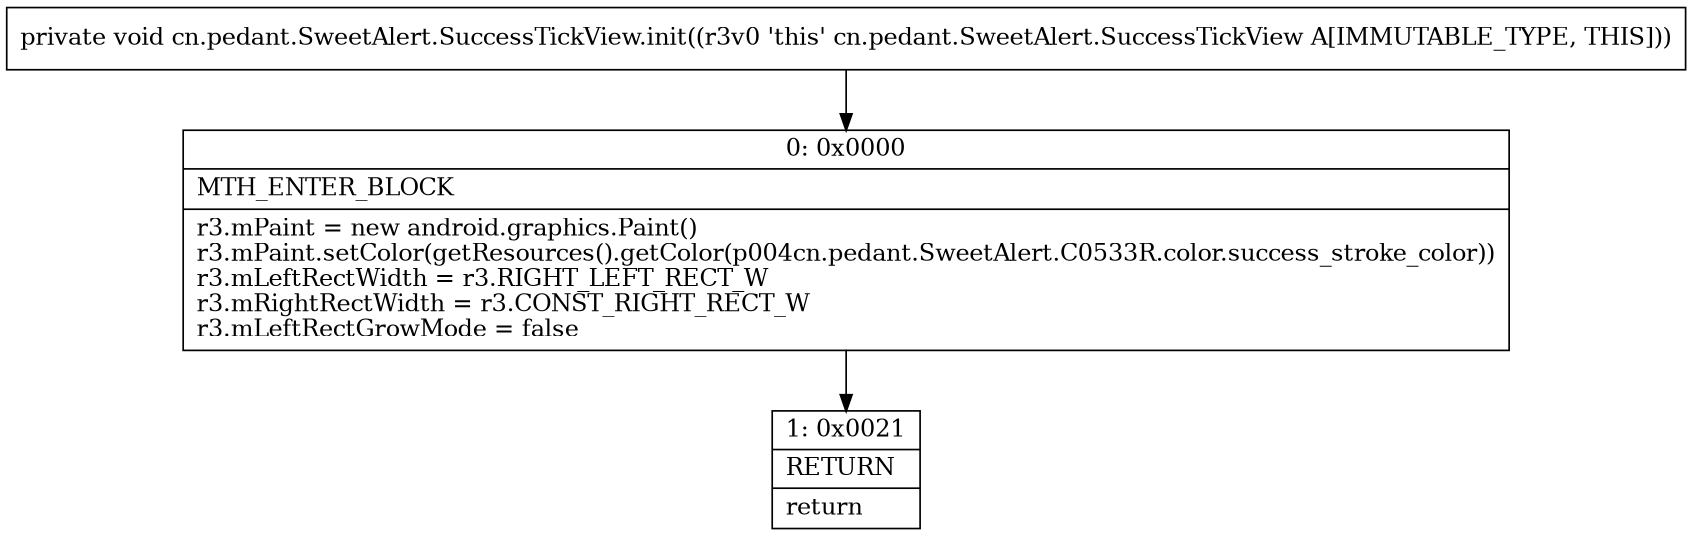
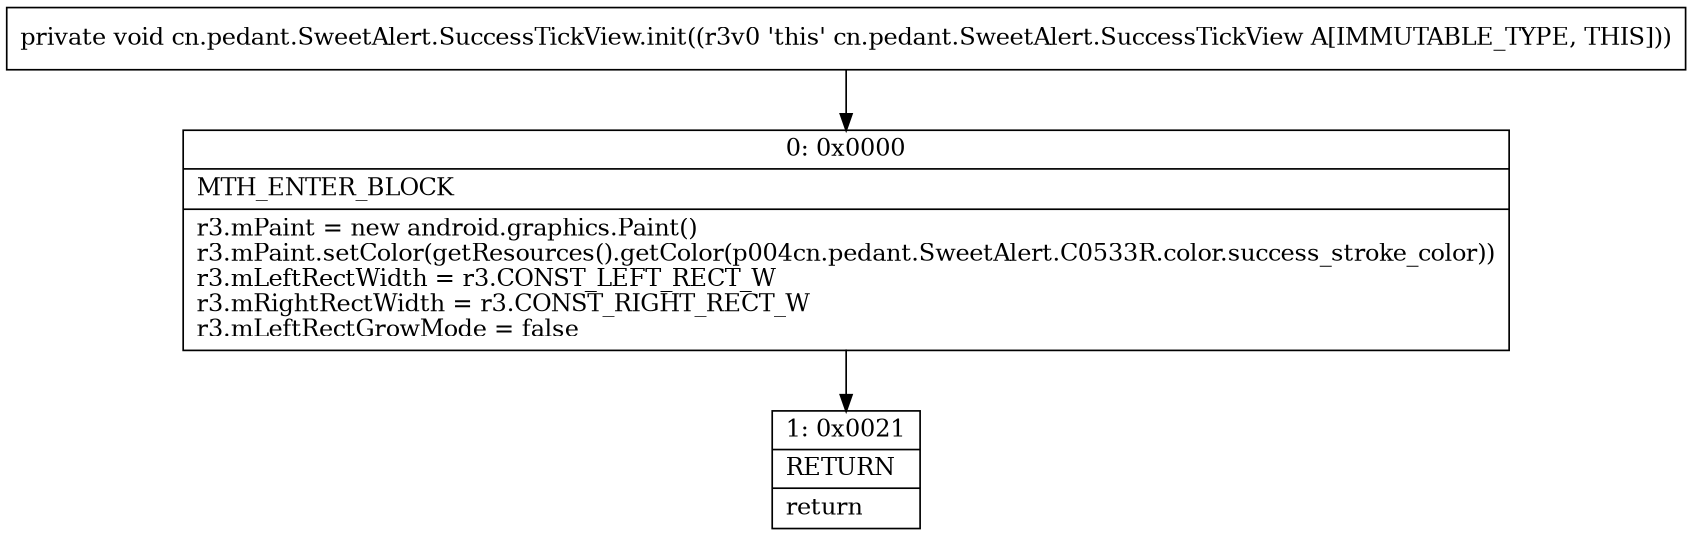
node "0: 0x0000": text "r3.mLeftRectWidth = r3.RIGHT_LEFT_RECT_W" -> "r3.mLeftRectWidth = r3.CONST_LEFT_RECT_W"
